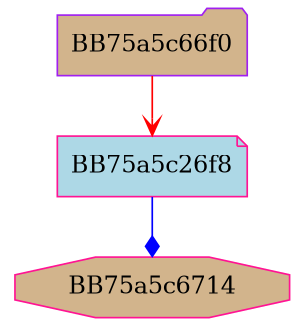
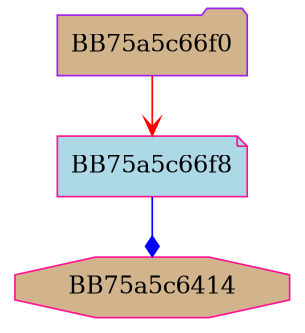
node "BB75a5c26f8": label "BB75a5c26f8" -> "BB75a5c66f8"
node "BB75a5c6714": label "BB75a5c6714" -> "BB75a5c6414"
